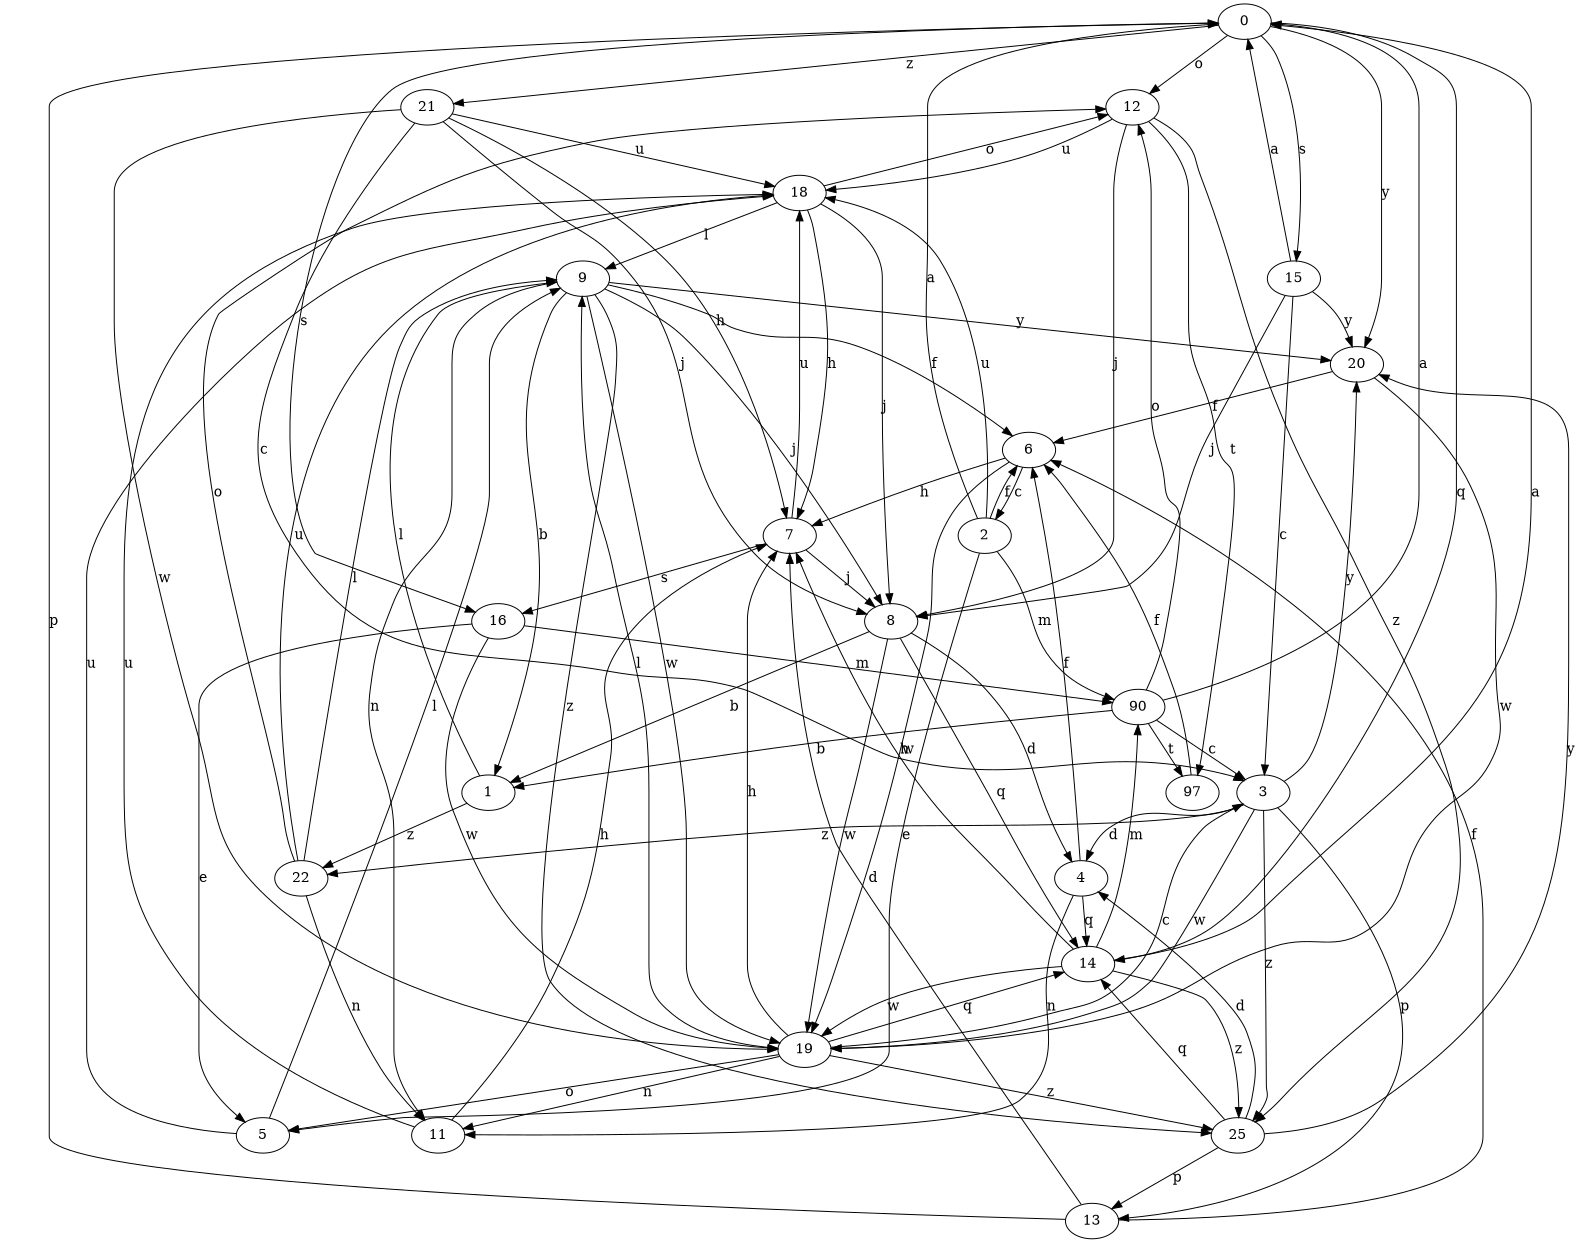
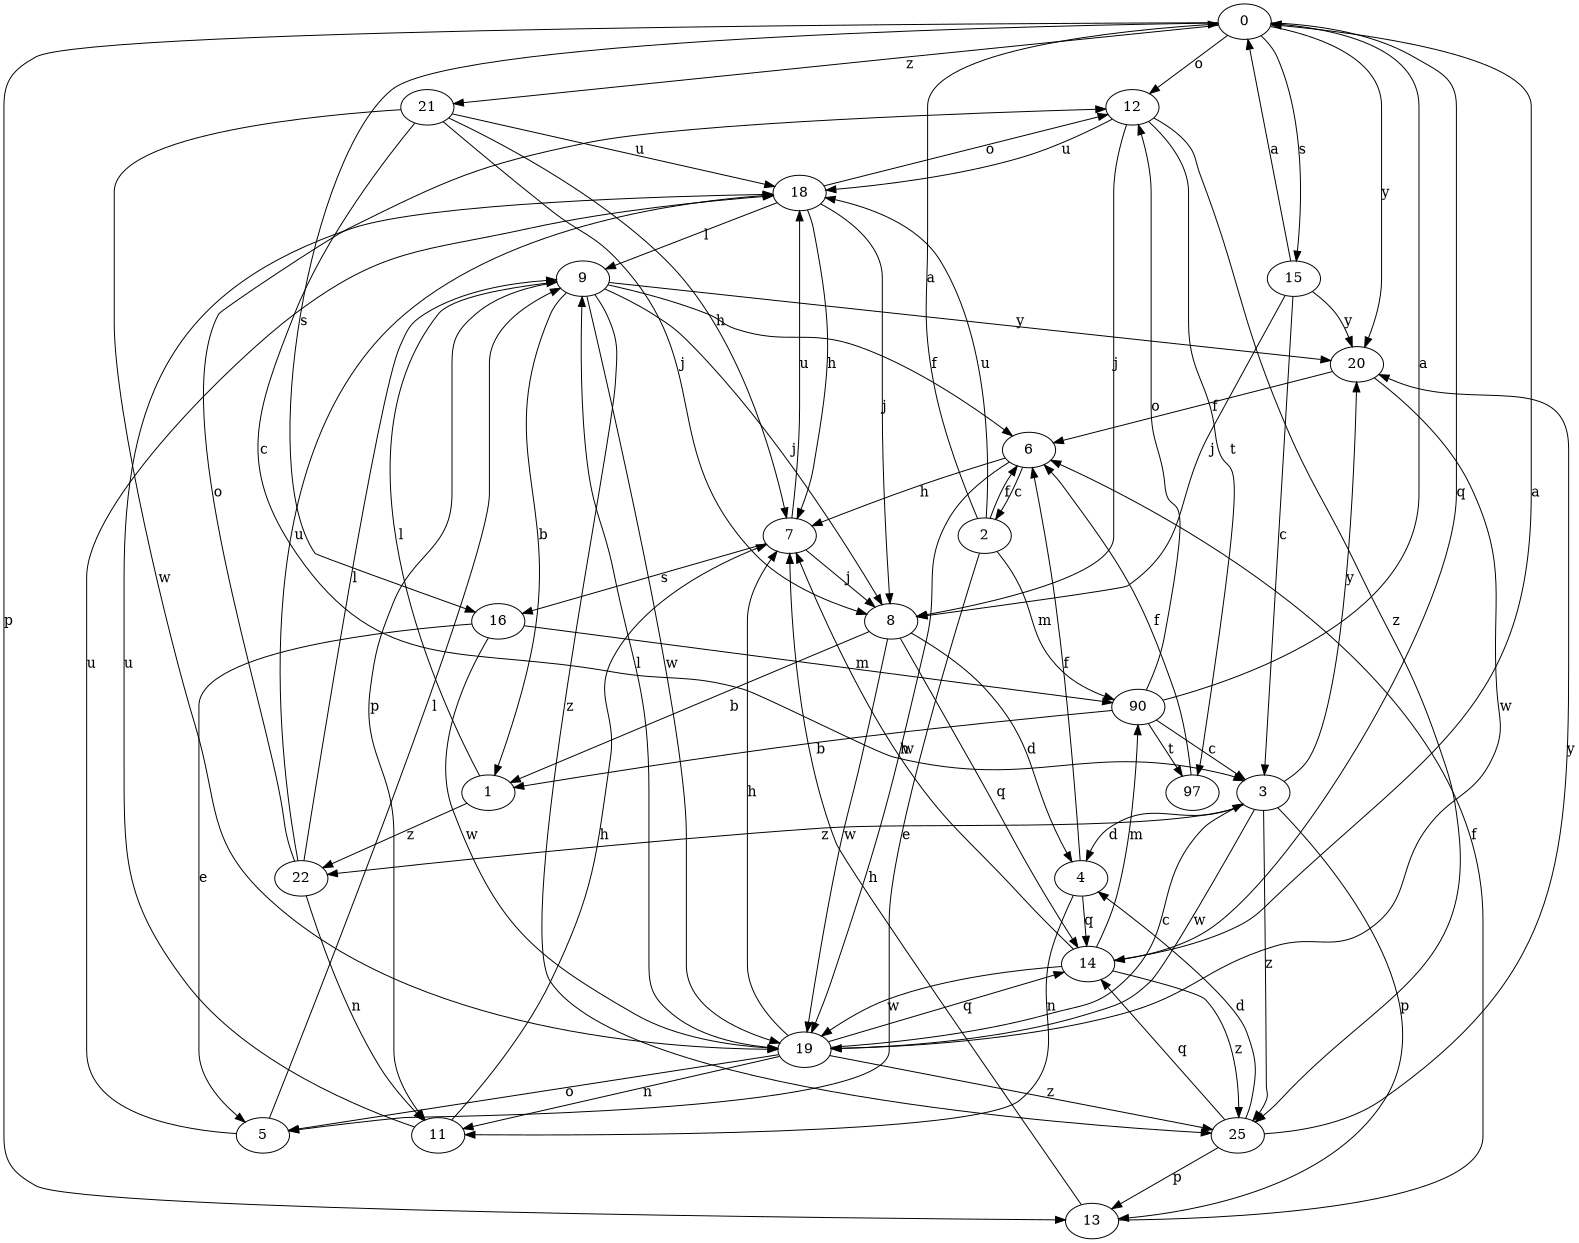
edge "13" -> "0": reversed
edge "9" -> "11": label "n" -> "p"
edge "13" -> "7": label "d" -> "h"
